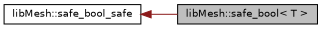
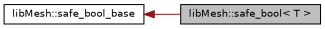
node "libMesh::safe_bool_safe": label "libMesh::safe_bool_safe" -> "libMesh::safe_bool_base"
